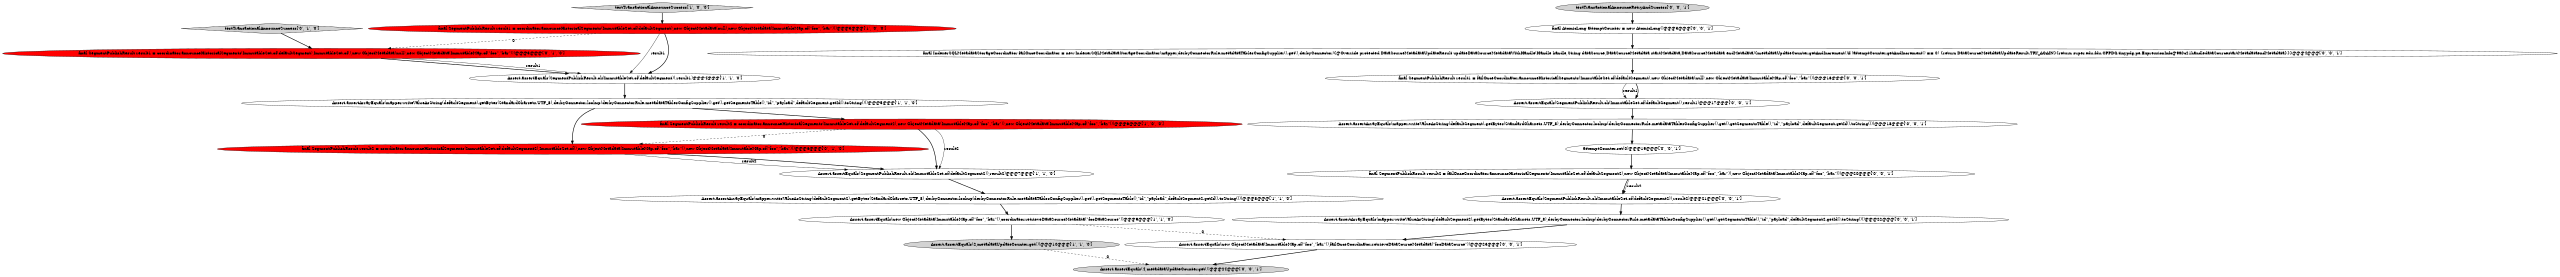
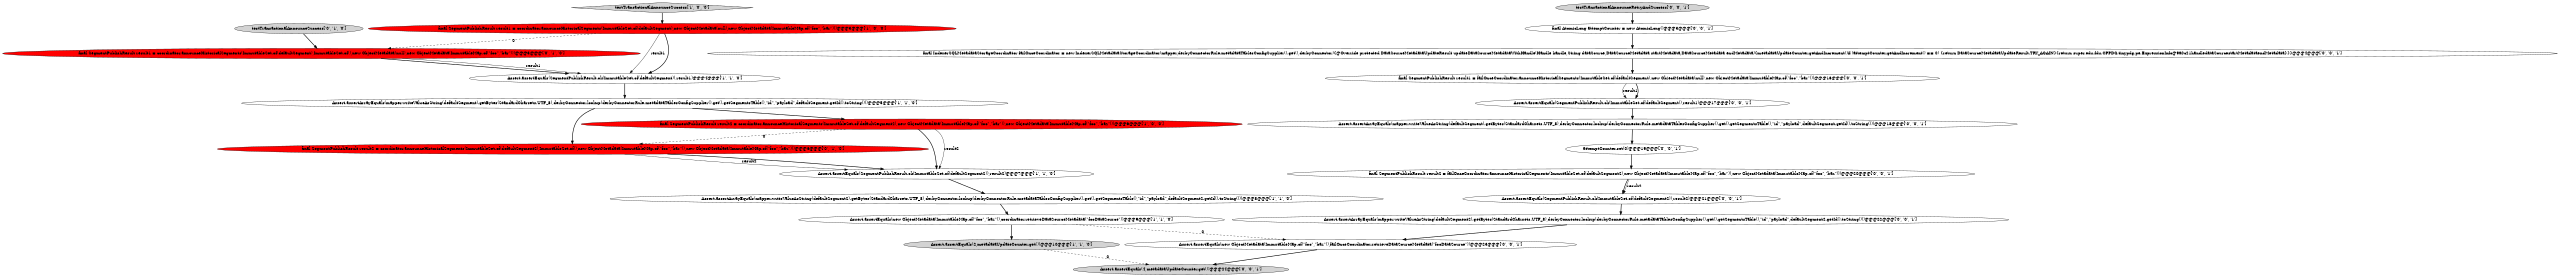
node "testTransactionalAnnounceSuccess['0', '1', '0']": shape diamond -> ellipse
